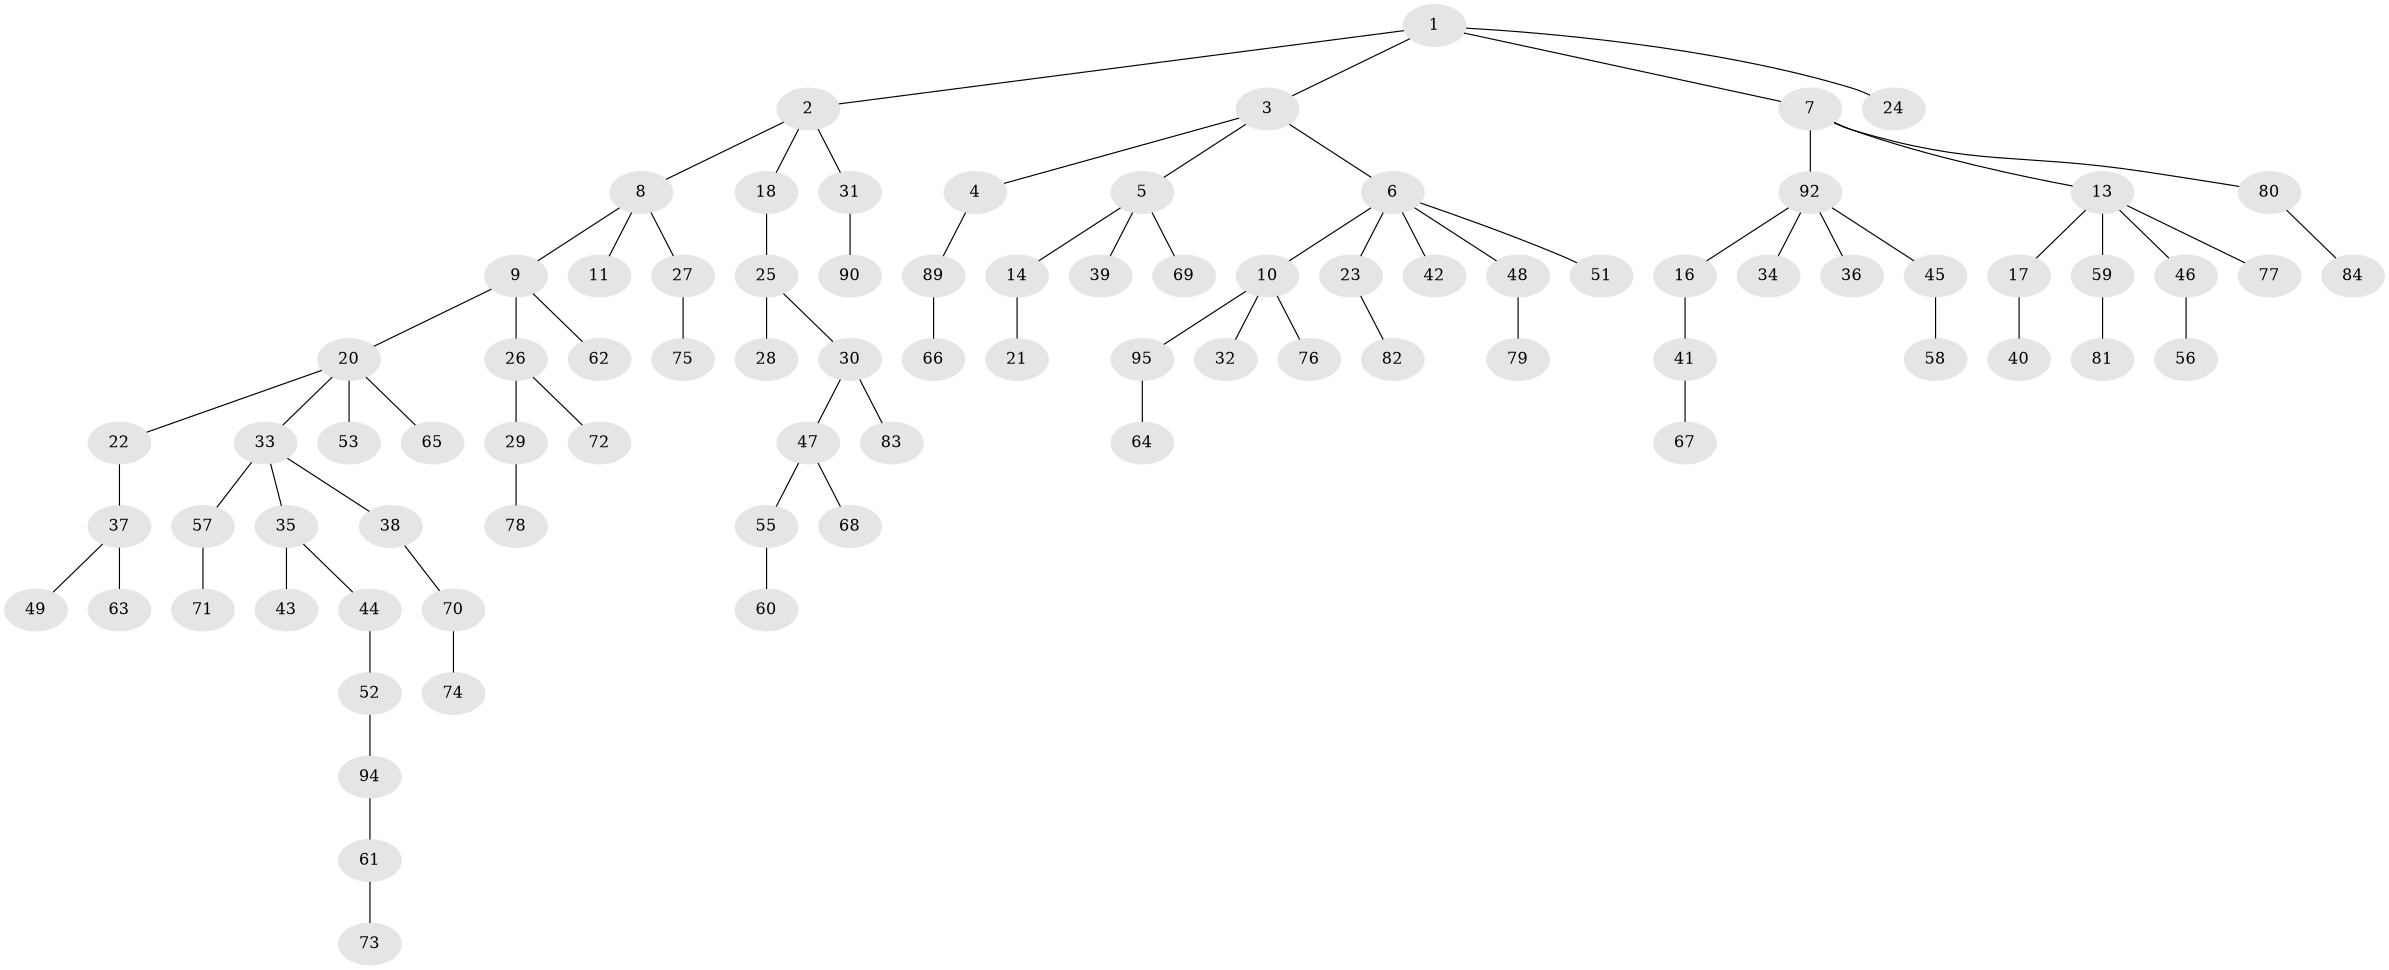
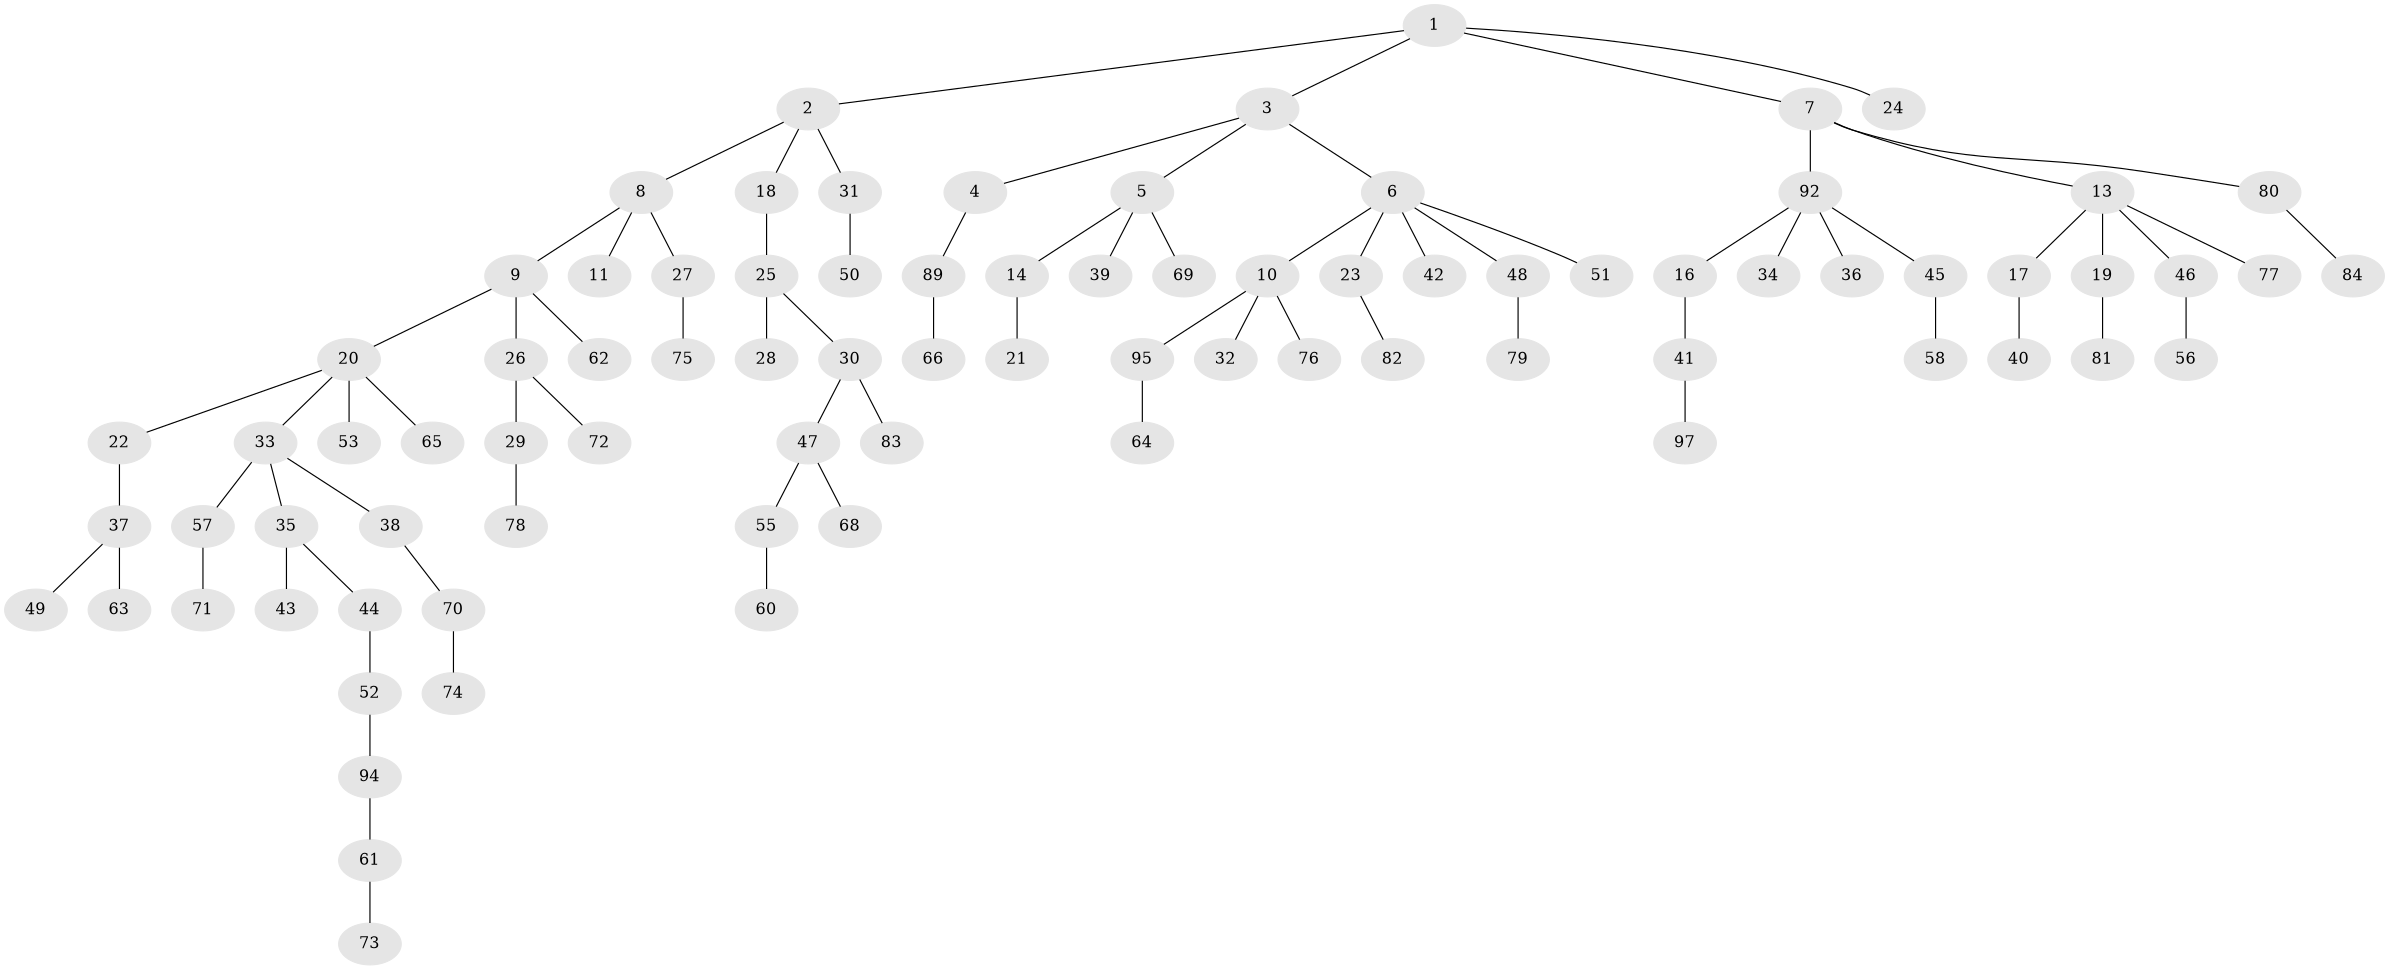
node "90": label "90" -> "50"
node "59": label "59" -> "19"
node "67": label "67" -> "97"
